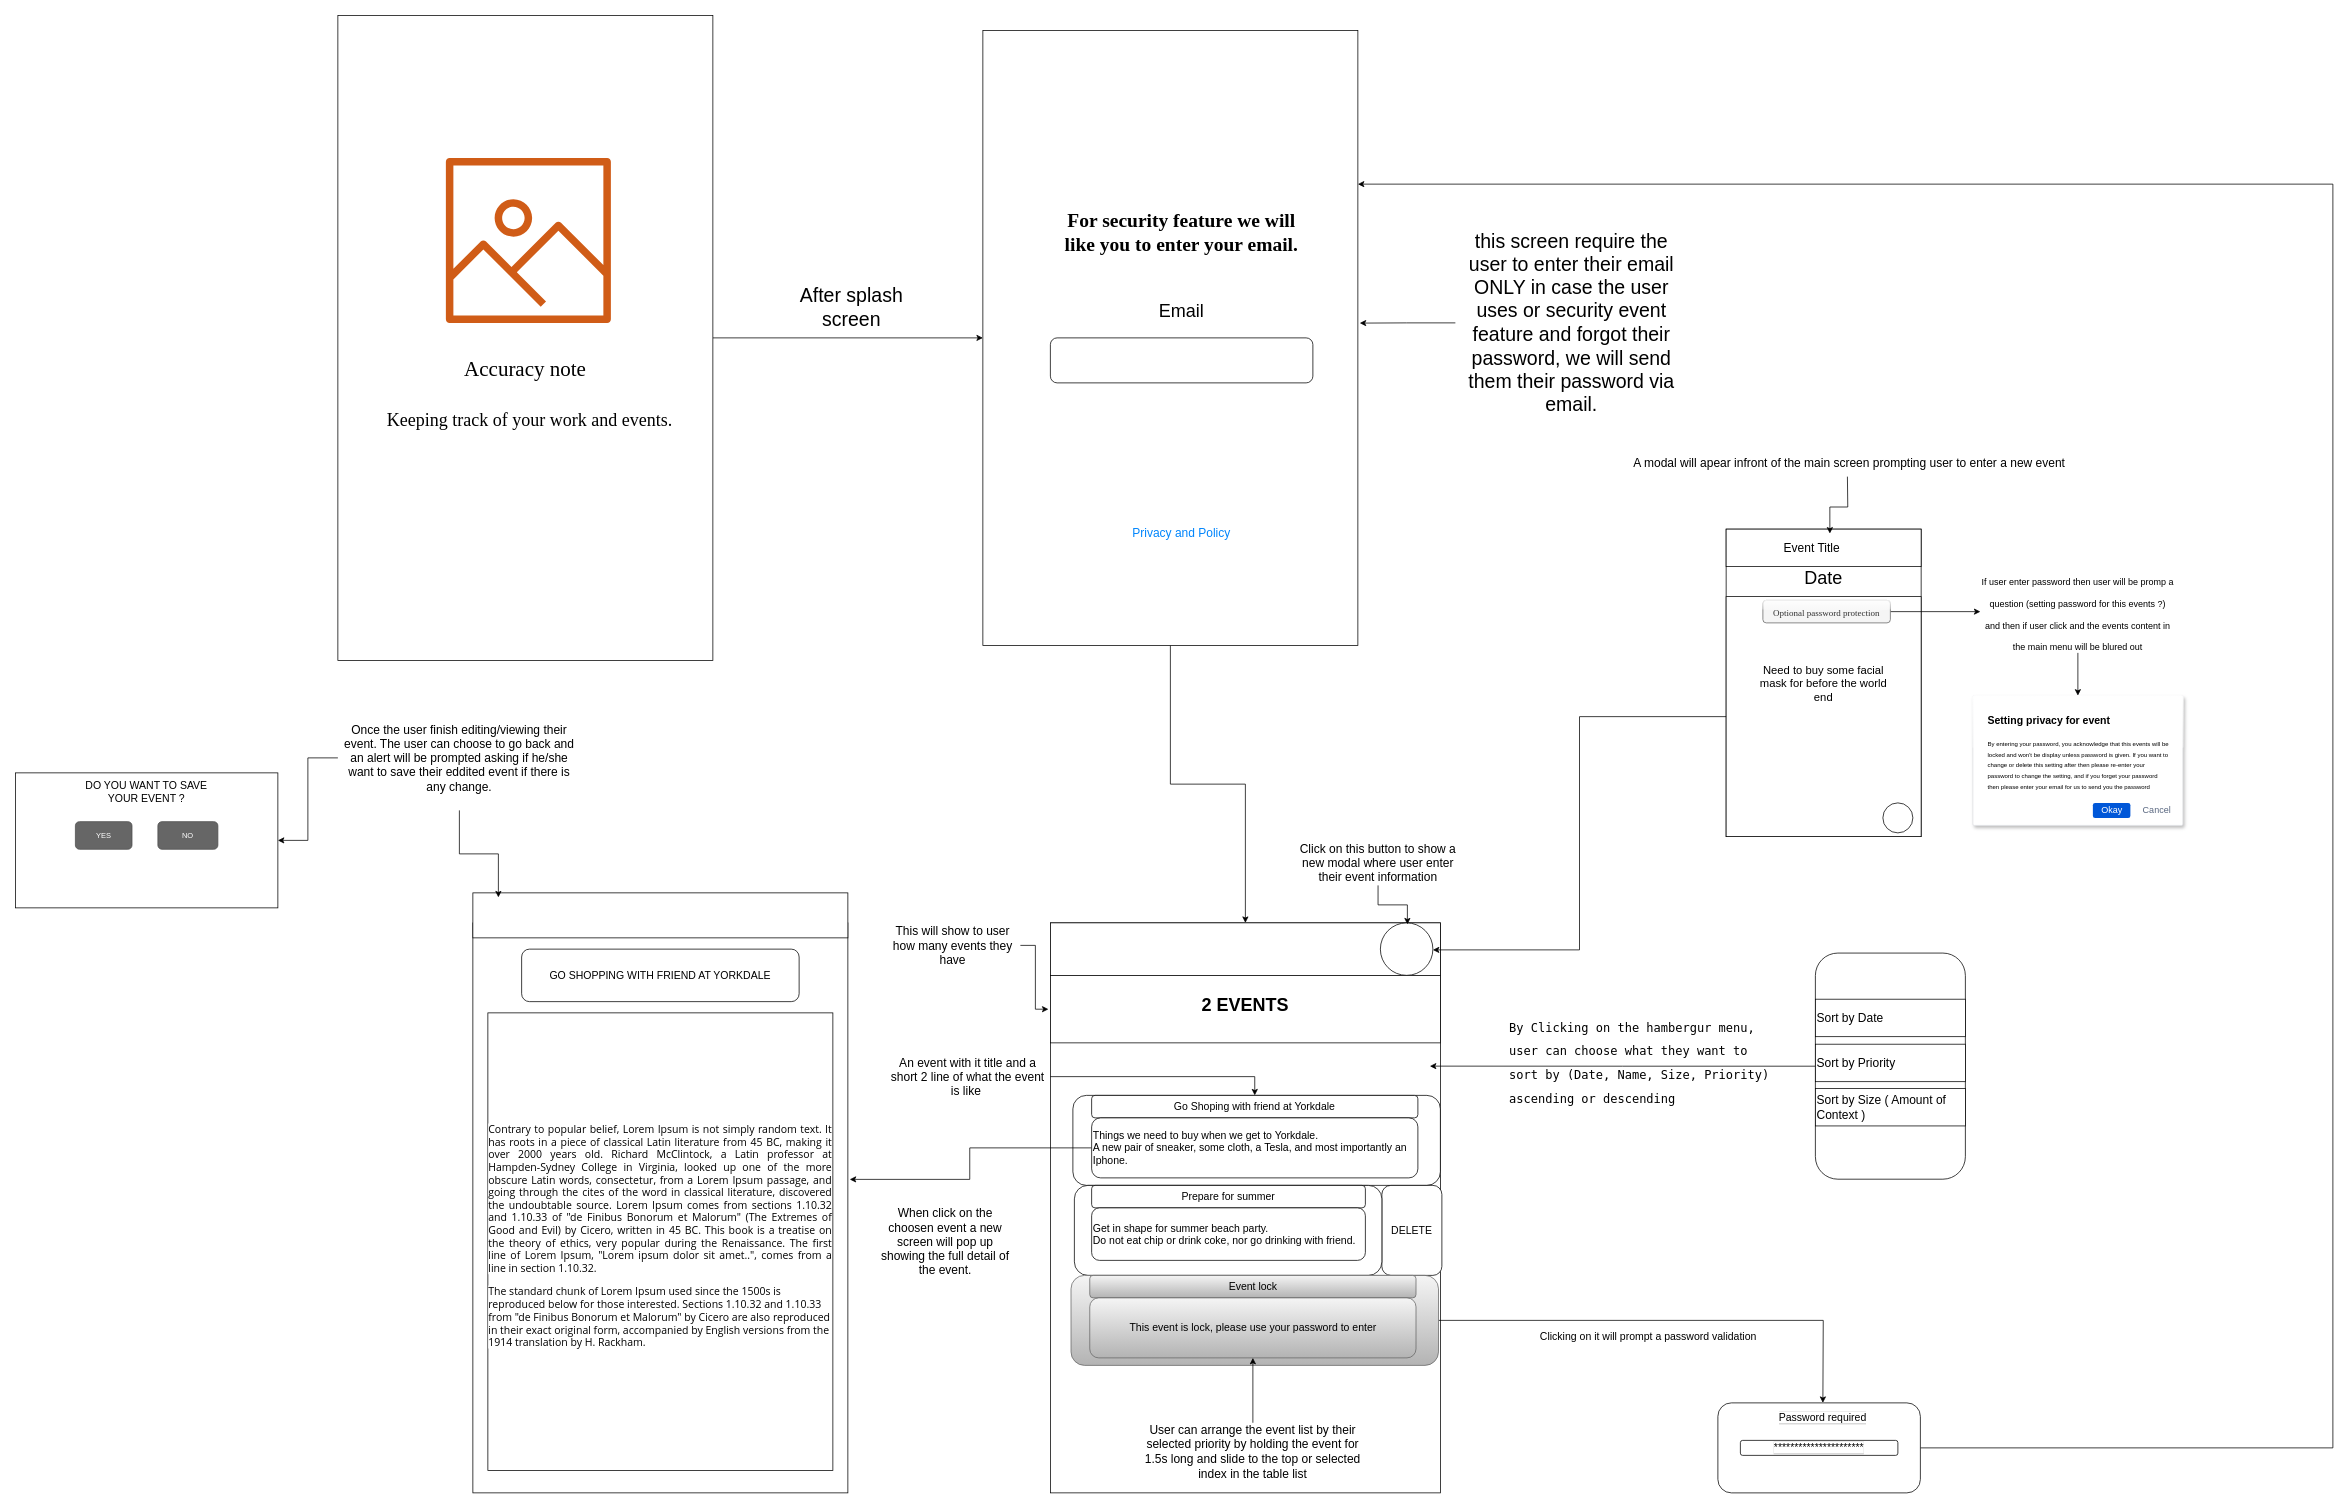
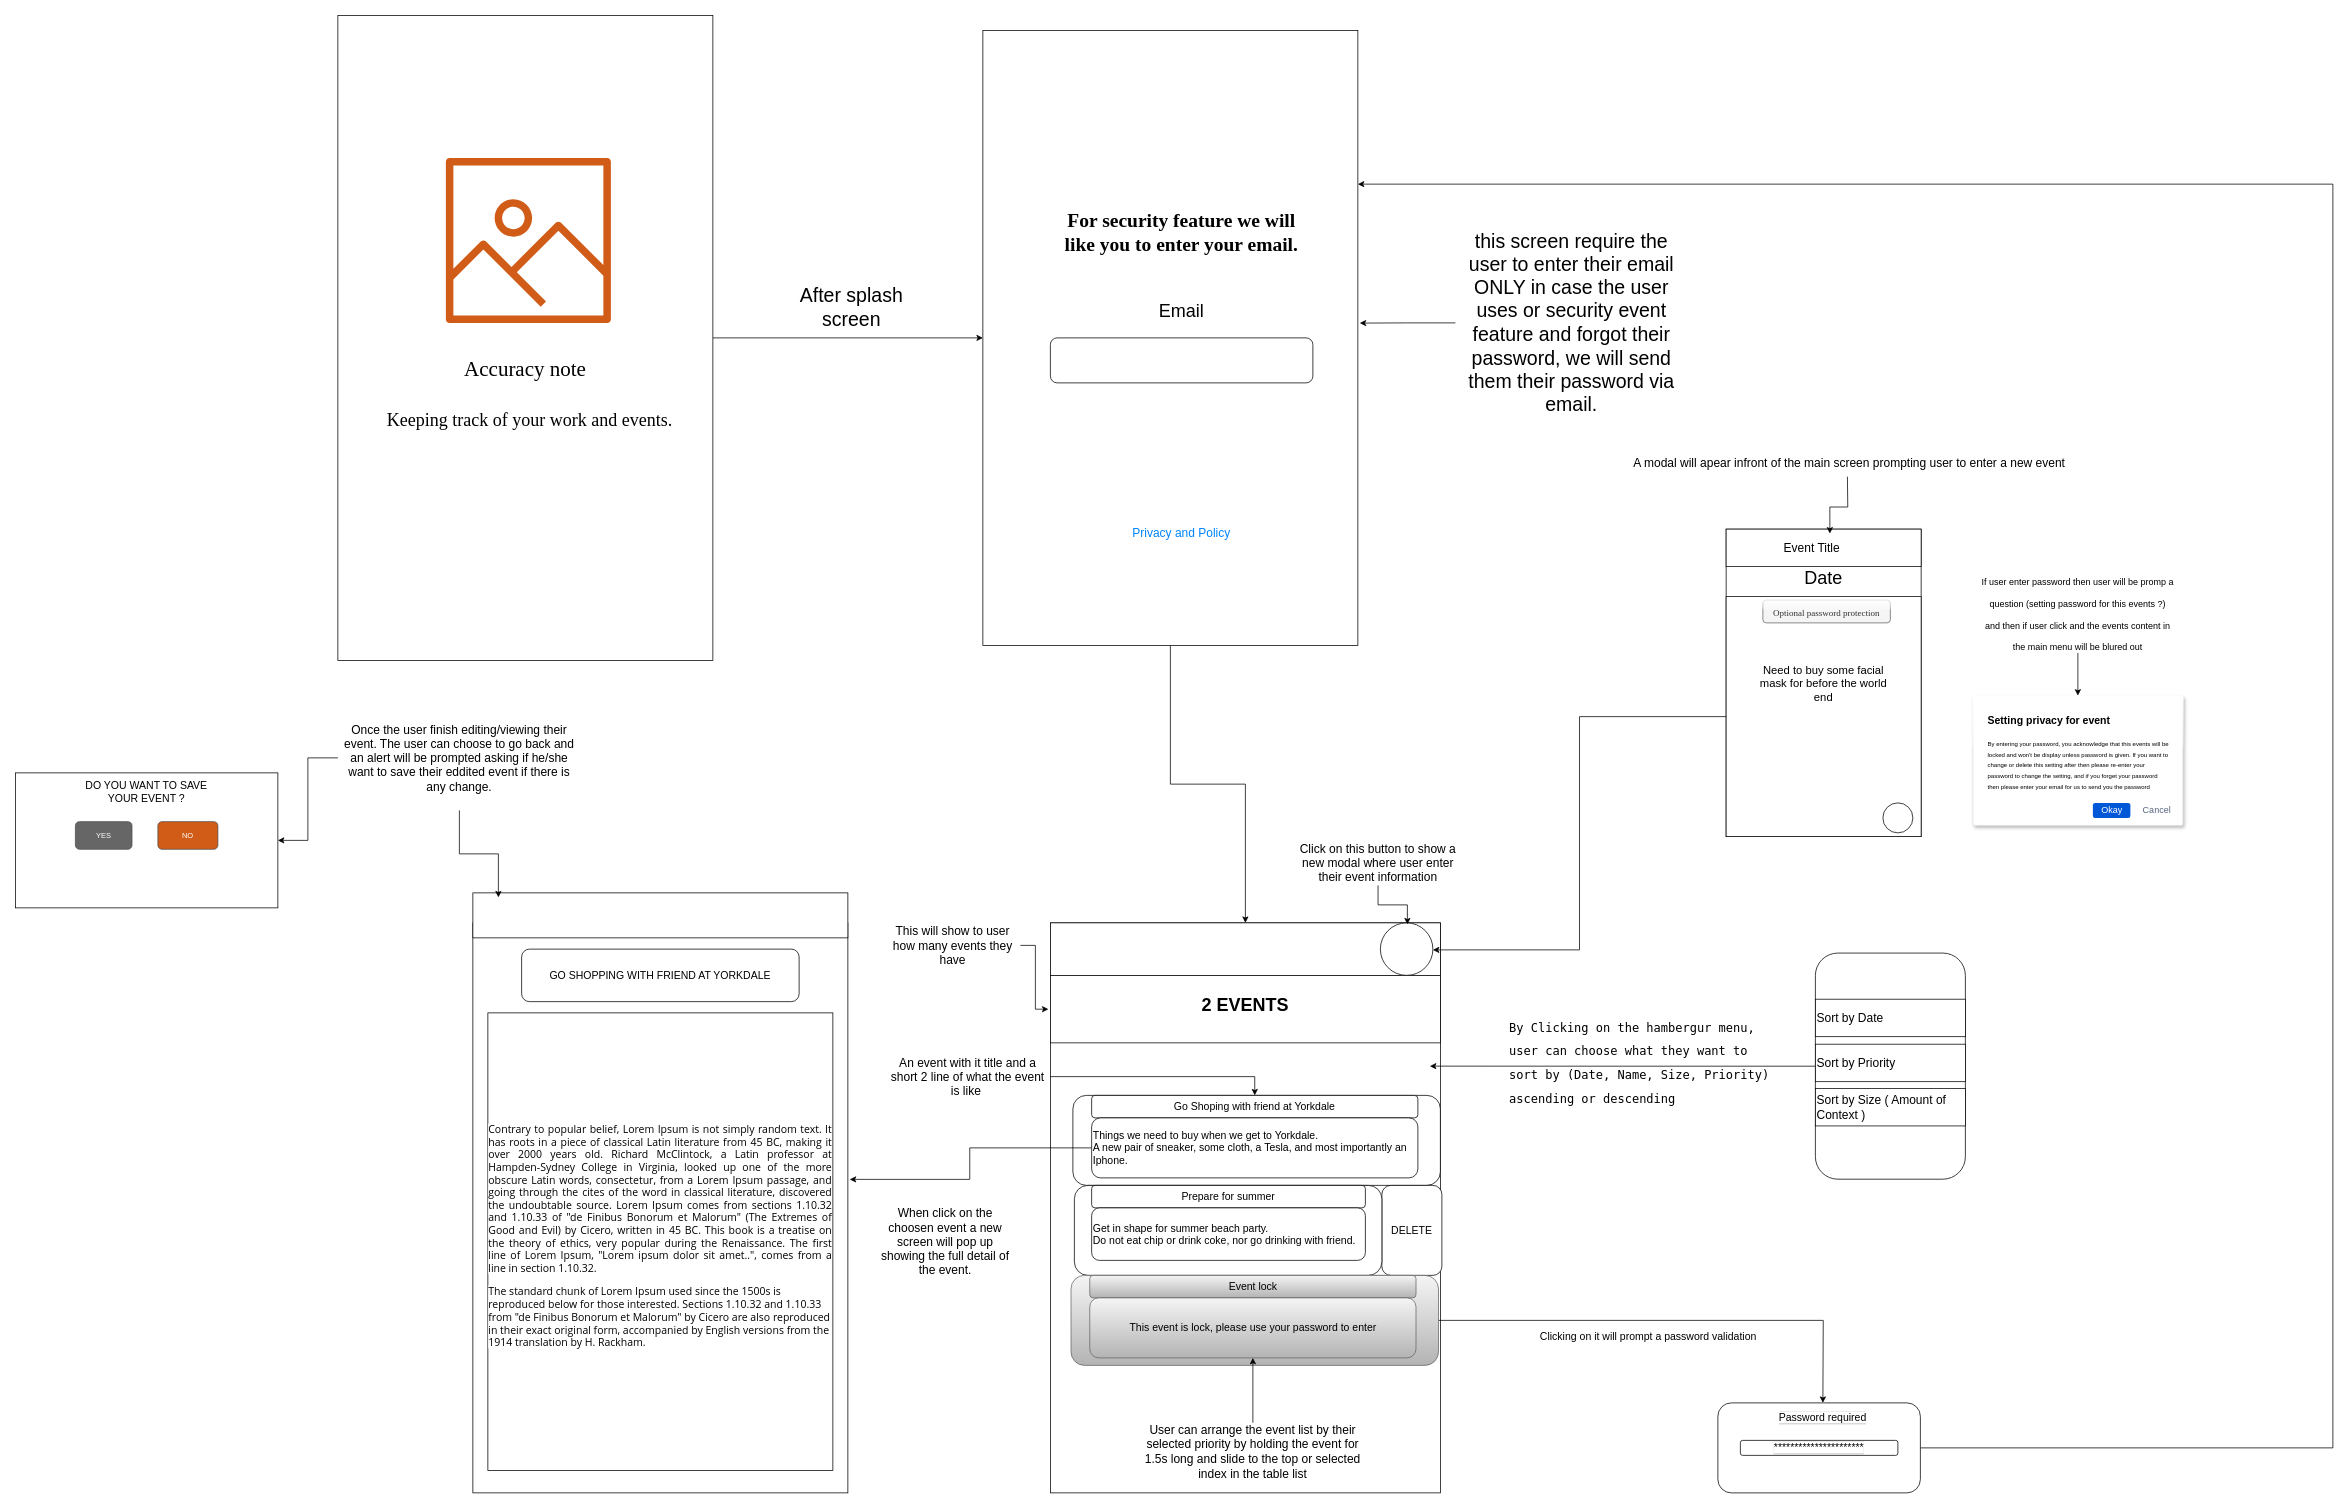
edge "Optional password protection" -> "If user enter password then user will be promp a question (setting password for this events ?) and then if user click and the events content in the main menu will be blured out": removed
node "NO": fillcolor #666666 -> #d05c17
